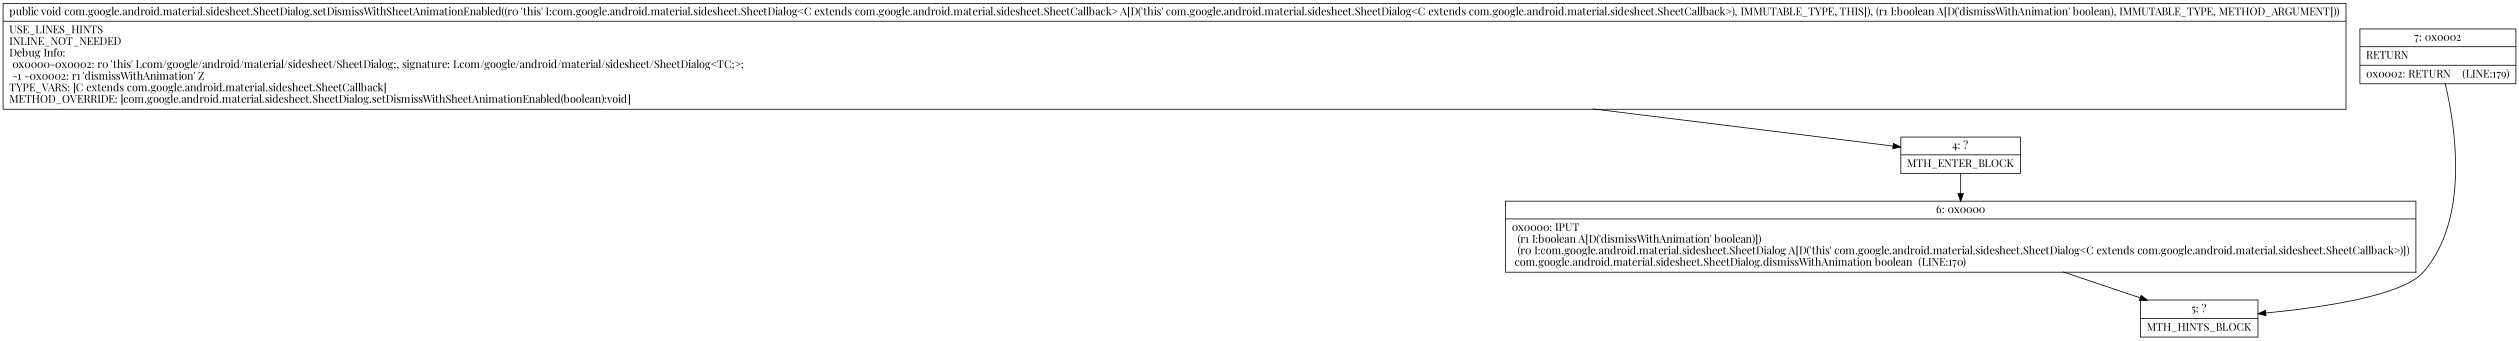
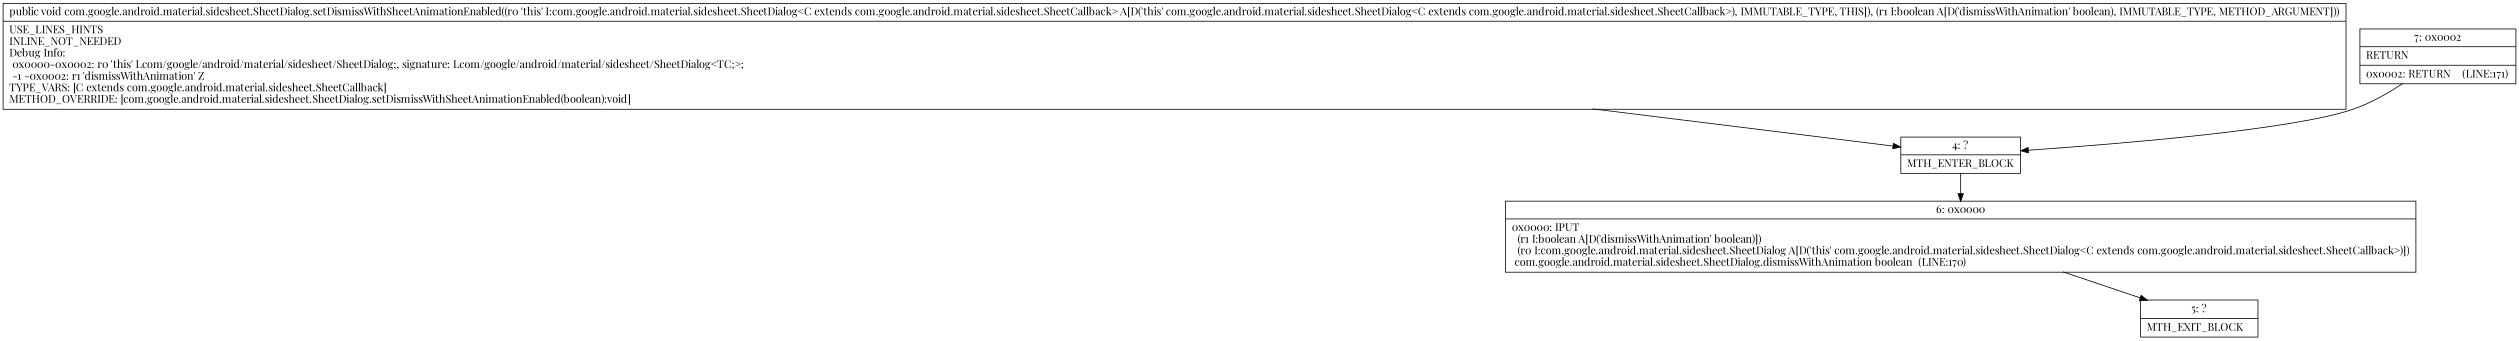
node "7: 0x0002": text "0x0002: RETURN    (LINE:179)" -> "0x0002: RETURN    (LINE:171)"
edge "7: 0x0002" -> "5: ?": now "7: 0x0002" -> "4: ?"
node "5: ?": text "MTH_HINTS_BLOCK" -> "MTH_EXIT_BLOCK"
